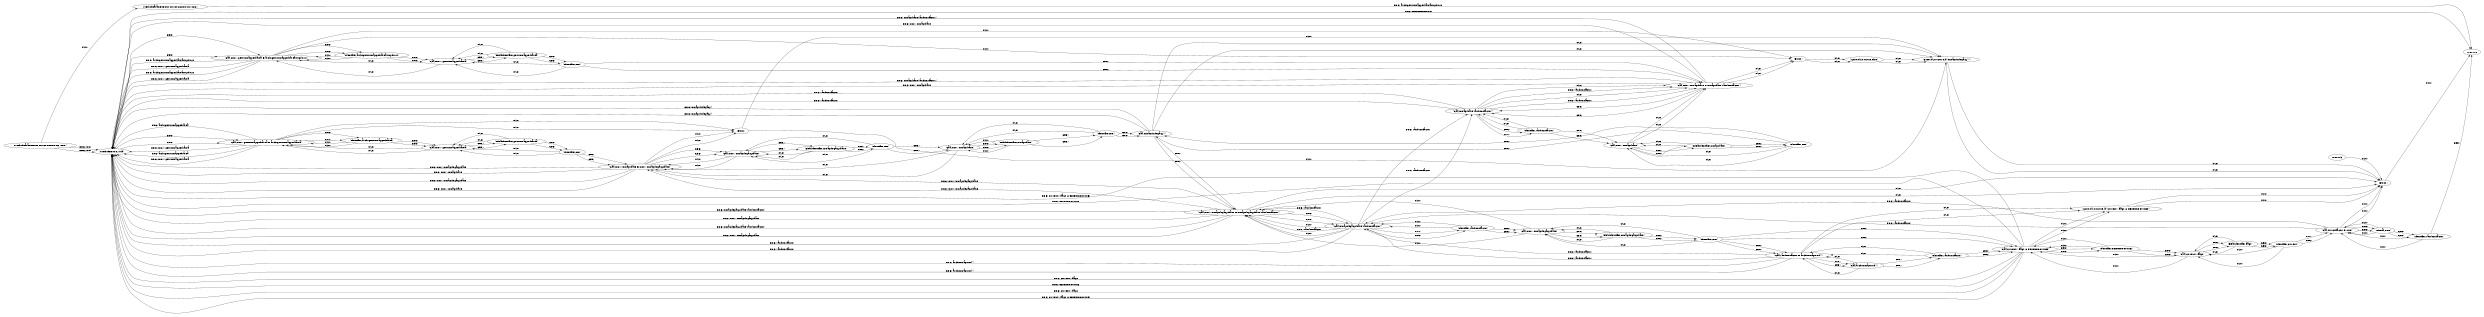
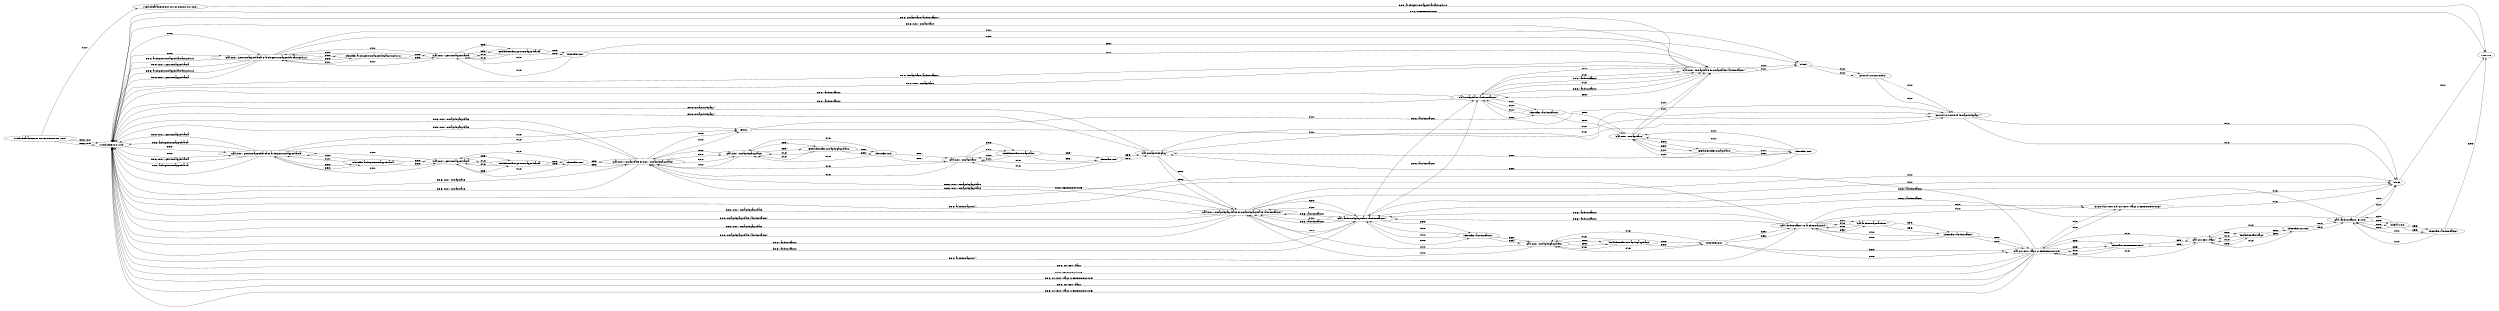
node "(Identifier,arch_get_unmapped_area_topdown)": label "(Identifier,arch_get_unmapped_area_topdown)" -> "(Identifier,arch_get_unmapped_legacy_topdown)"
node "1000103": removed
node "(Call,mmap_legacy_base(random_factor))": label "(Call,mmap_legacy_base(random_factor))" -> "(Call,random_legacy_base(random_factor))"
node "(Call,struct_factor = 0UL)": label "(Call,struct_factor = 0UL)" -> "(Call,random_factor = 0UL)"
node "(Call,arch_mmap_rnd())": label "(Call,arch_mmap_rnd())" -> "(Call,arch_mmap_random())"
